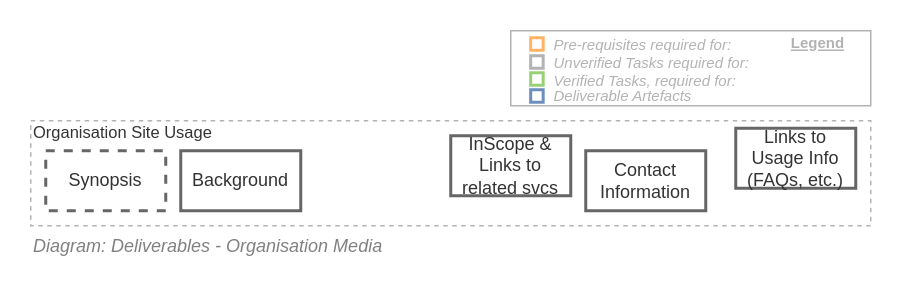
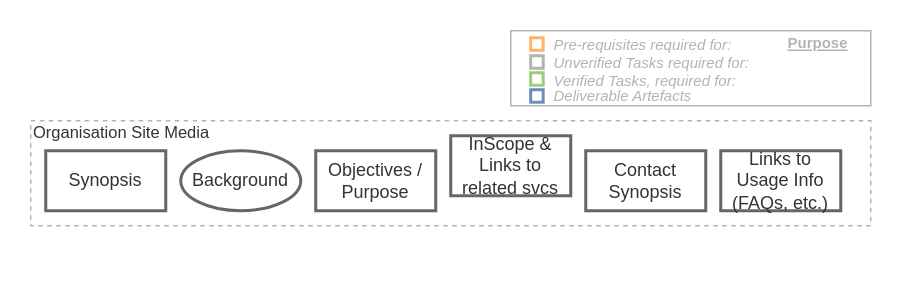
node "Legend": label "Legend" -> "Purpose"
node "Organisation Site Usage": label "Organisation Site Usage" -> "Organisation Site Media"
node "Links to Usage Info (FAQs, etc.)": moved (796, 158) -> (781, 181)
node "Synopsis": style dashed -> solid
node "Background": shape rectangle -> ellipse
node "Objectives / Purpose": added
node "Contact Information": label "Contact Information" -> "Contact Synopsis"
node "Diagram: Deliverables - Organisation Media": removed
